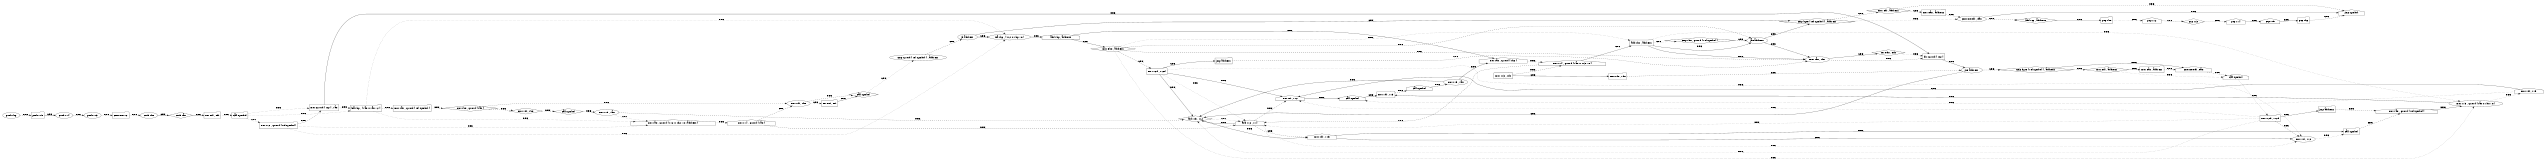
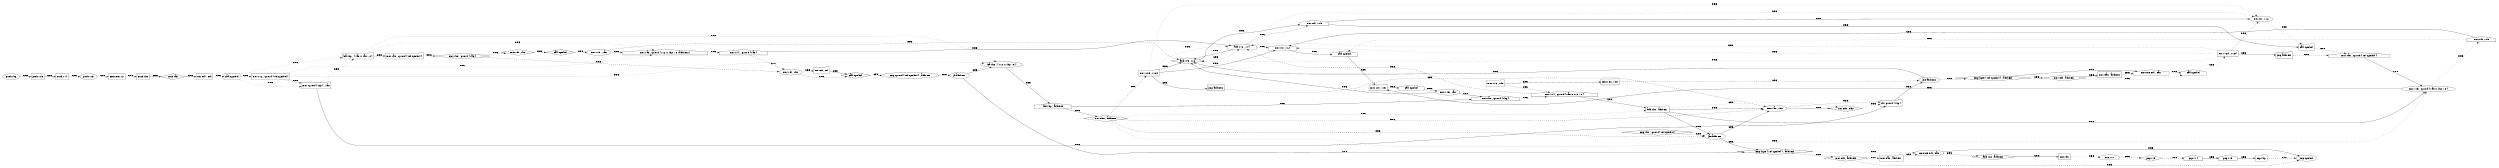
node "jmp symbol": shape house -> ellipse
edge "add rbx , address" -> "mov r15 , qword [ rax + rbx * 8 ]": style dotted -> solid
edge "add rbx , address" -> "cmp rbx , qword [ rel symbol ]": now "add rbx , address" -> "xor edx , edx"
node "push r14": shape ellipse -> folder
node "push rbx": shape ellipse -> folder
edge "mov r14 , qword [ rax ]" -> "add r12 , r14": style dashed -> solid
